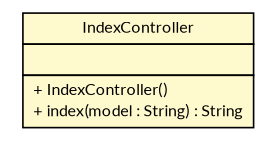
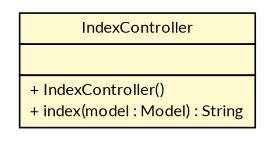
node "IndexController": text "+ index(model : String) : String" -> "+ index(model : Model) : String"
